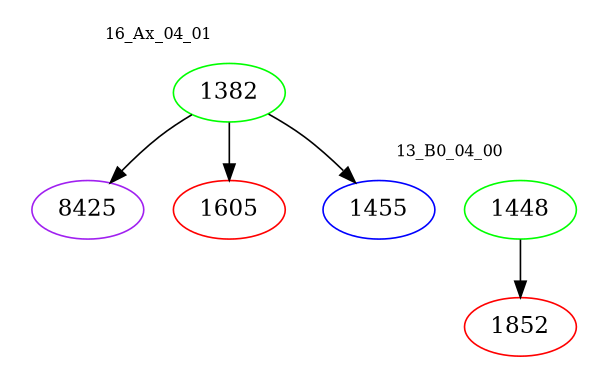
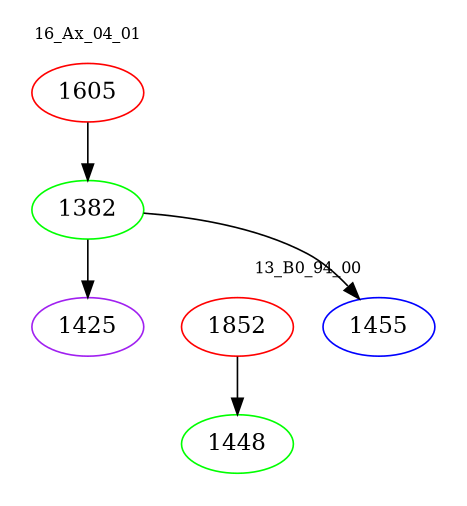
edge "1382" -> "1605": reversed
cluster "13_B0_04_00": label "13_B0_04_00" -> "13_B0_94_00"
node "8425": label "8425" -> "1425"
edge "1448" -> "1852": reversed
